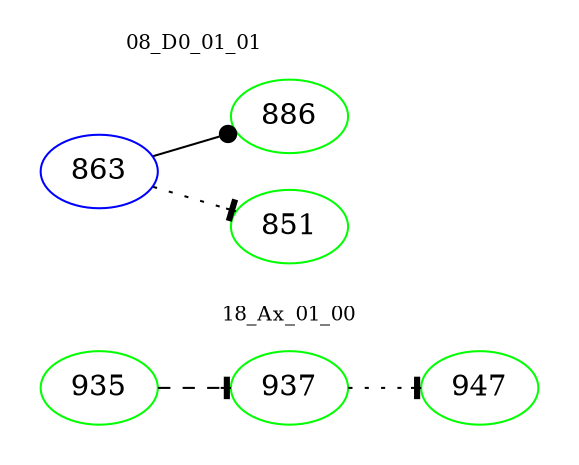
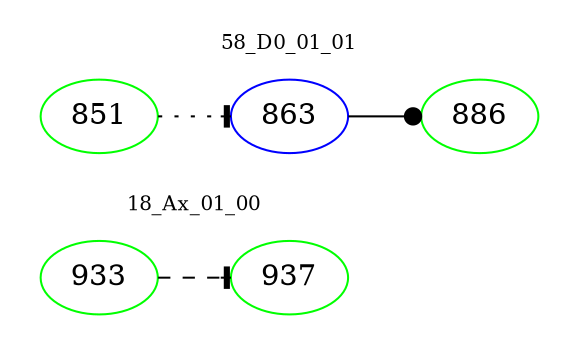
cluster "08_D0_01_01": label "08_D0_01_01" -> "58_D0_01_01"
edge "863" -> "851": reversed
node "935": label "935" -> "933"
node "947": removed
